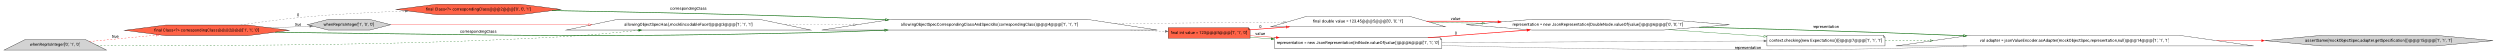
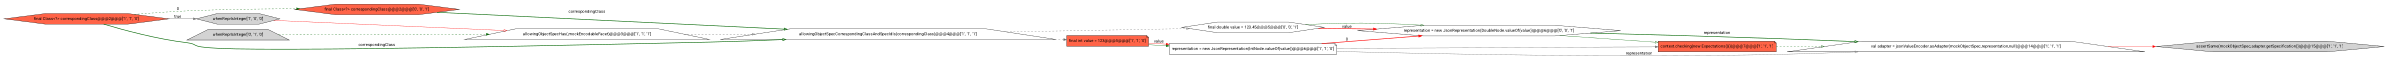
edge "final Class<?> correspondingClass@@@2@@@['1', '1', '0']" -> "final Class<?> correspondingClass@@@2@@@['0', '0', '1']": color gray40 -> darkgreen
node "final double value = 123.45@@@5@@@['0', '0', '1']": shape trapezium -> hexagon
edge "final int value = 123@@@5@@@['1', '1', '0']" -> "final double value = 123.45@@@5@@@['0', '0', '1']": removed, label "0"
edge "whenReprIsInteger['0', '1', '0']" -> "final Class<?> correspondingClass@@@2@@@['1', '1', '0']": removed, label "true"
node "context.checking(new Expectations(){})@@@7@@@['1', '1', '1']": fillcolor white -> tomato
